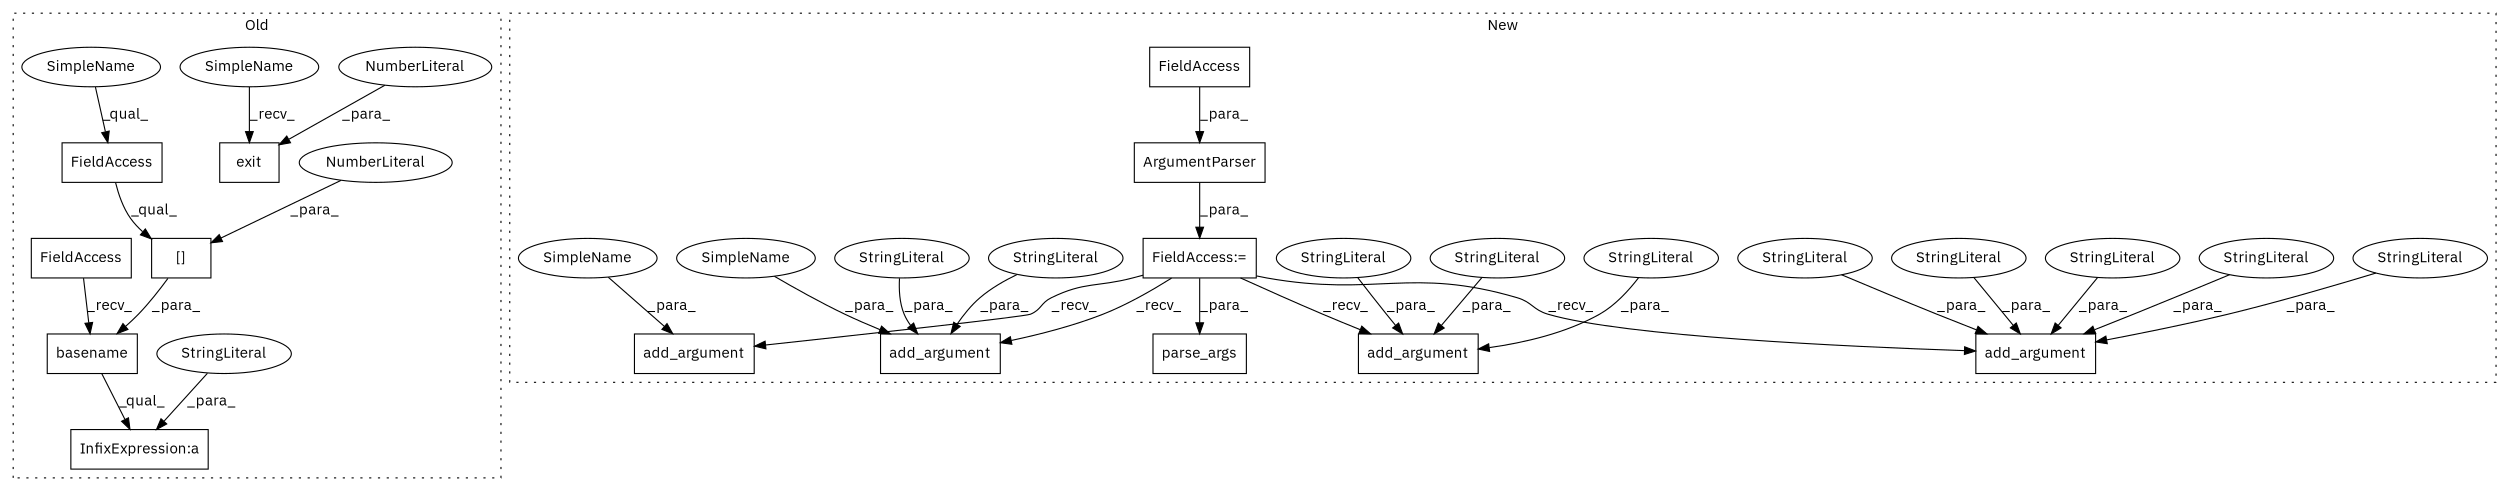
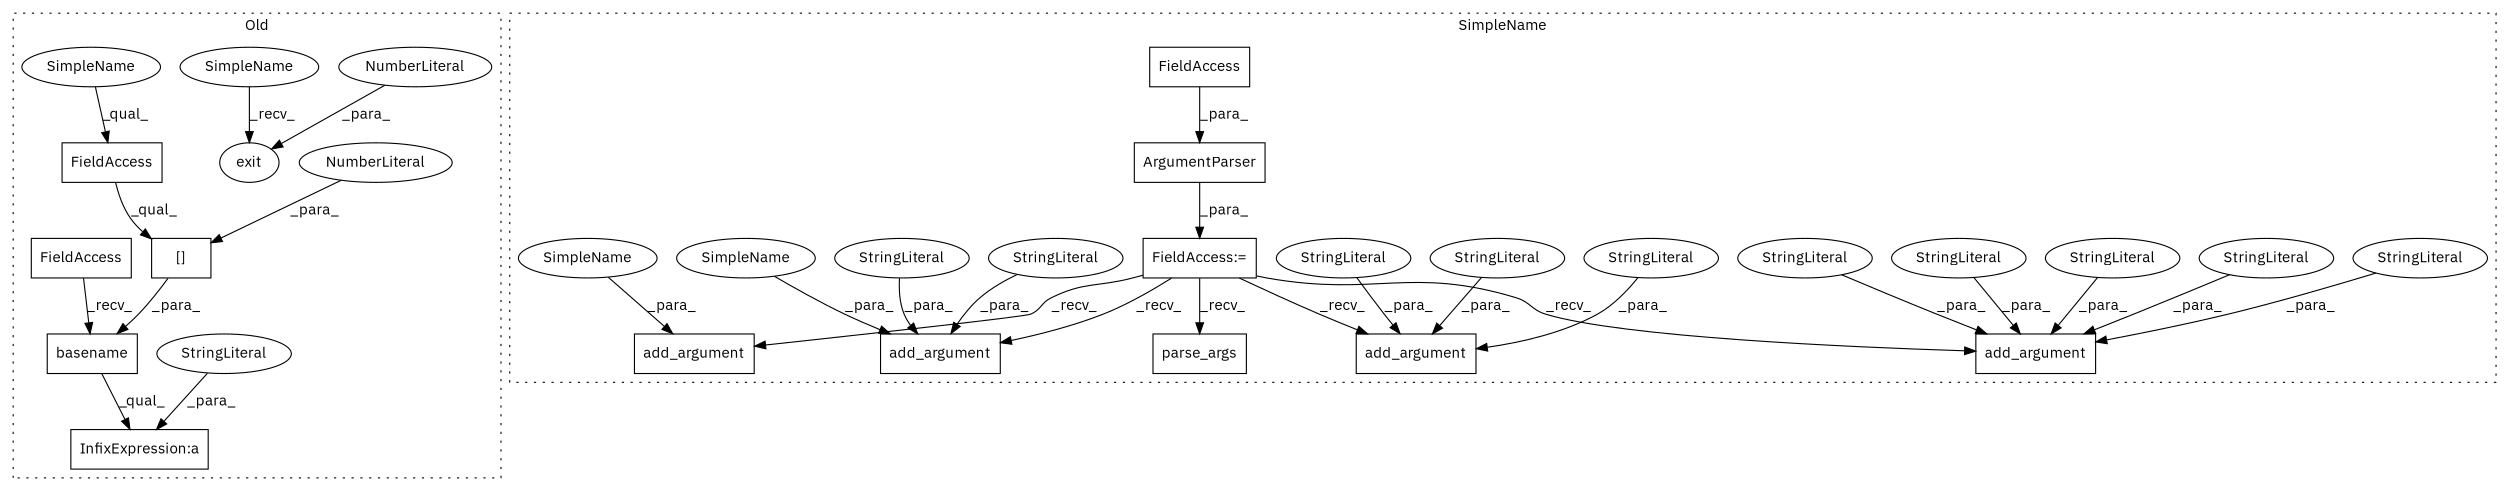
cluster "New": label "New" -> "SimpleName"
node "exit": shape box -> ellipse
edge "FieldAccess:=" -> "parse_args": label "_para_" -> "_recv_"
